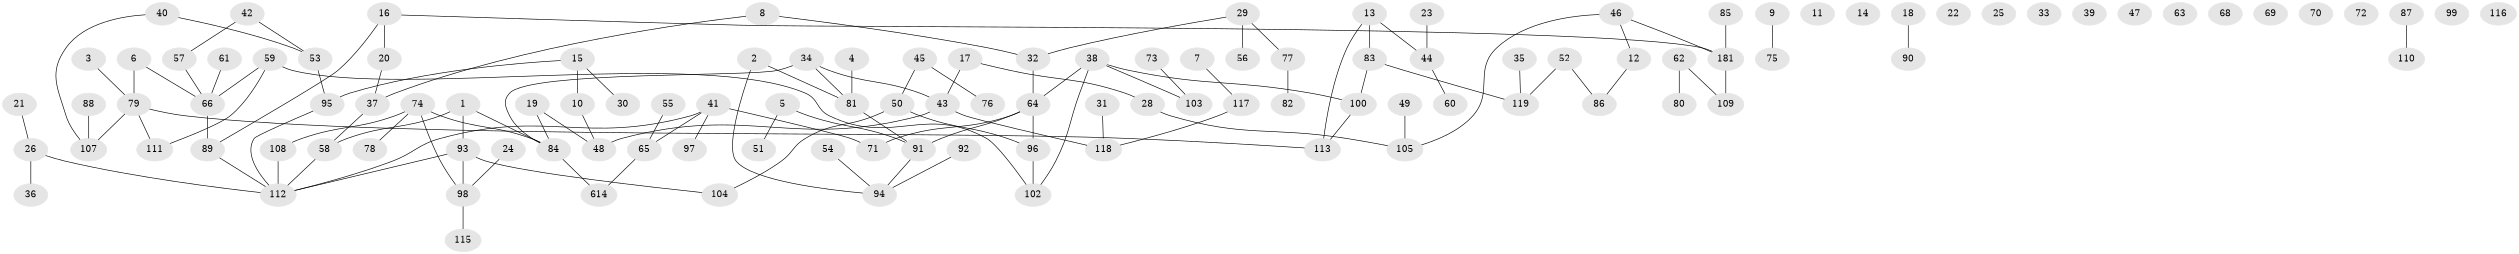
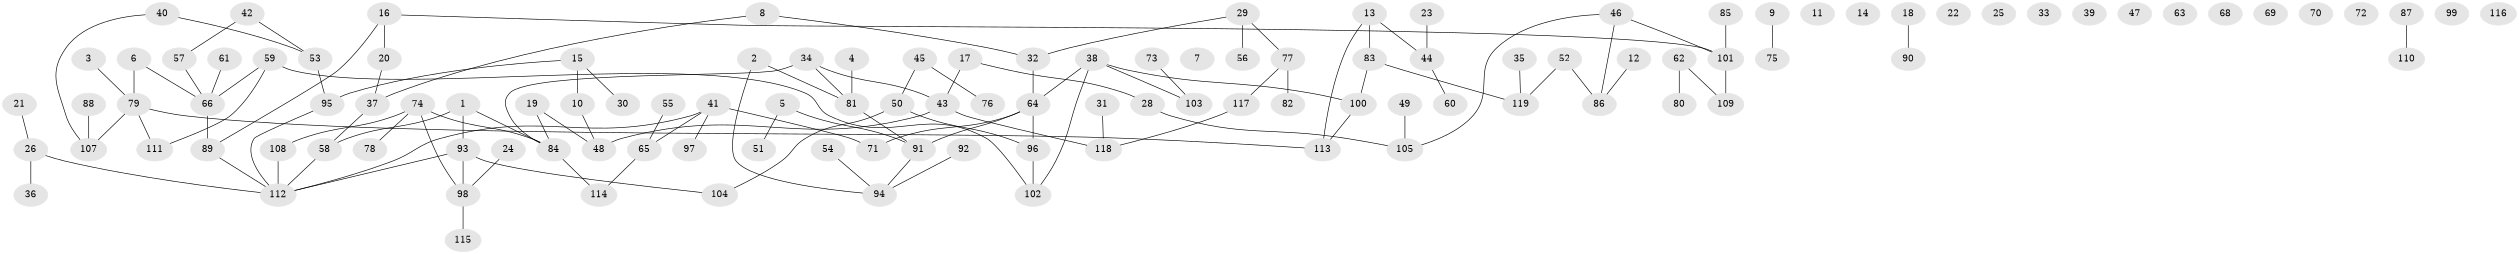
edge "46" -- "12": now "46" -- "86"
node "181": label "181" -> "101"
edge "7" -- "117": now "77" -- "117"
node "614": label "614" -> "114"
